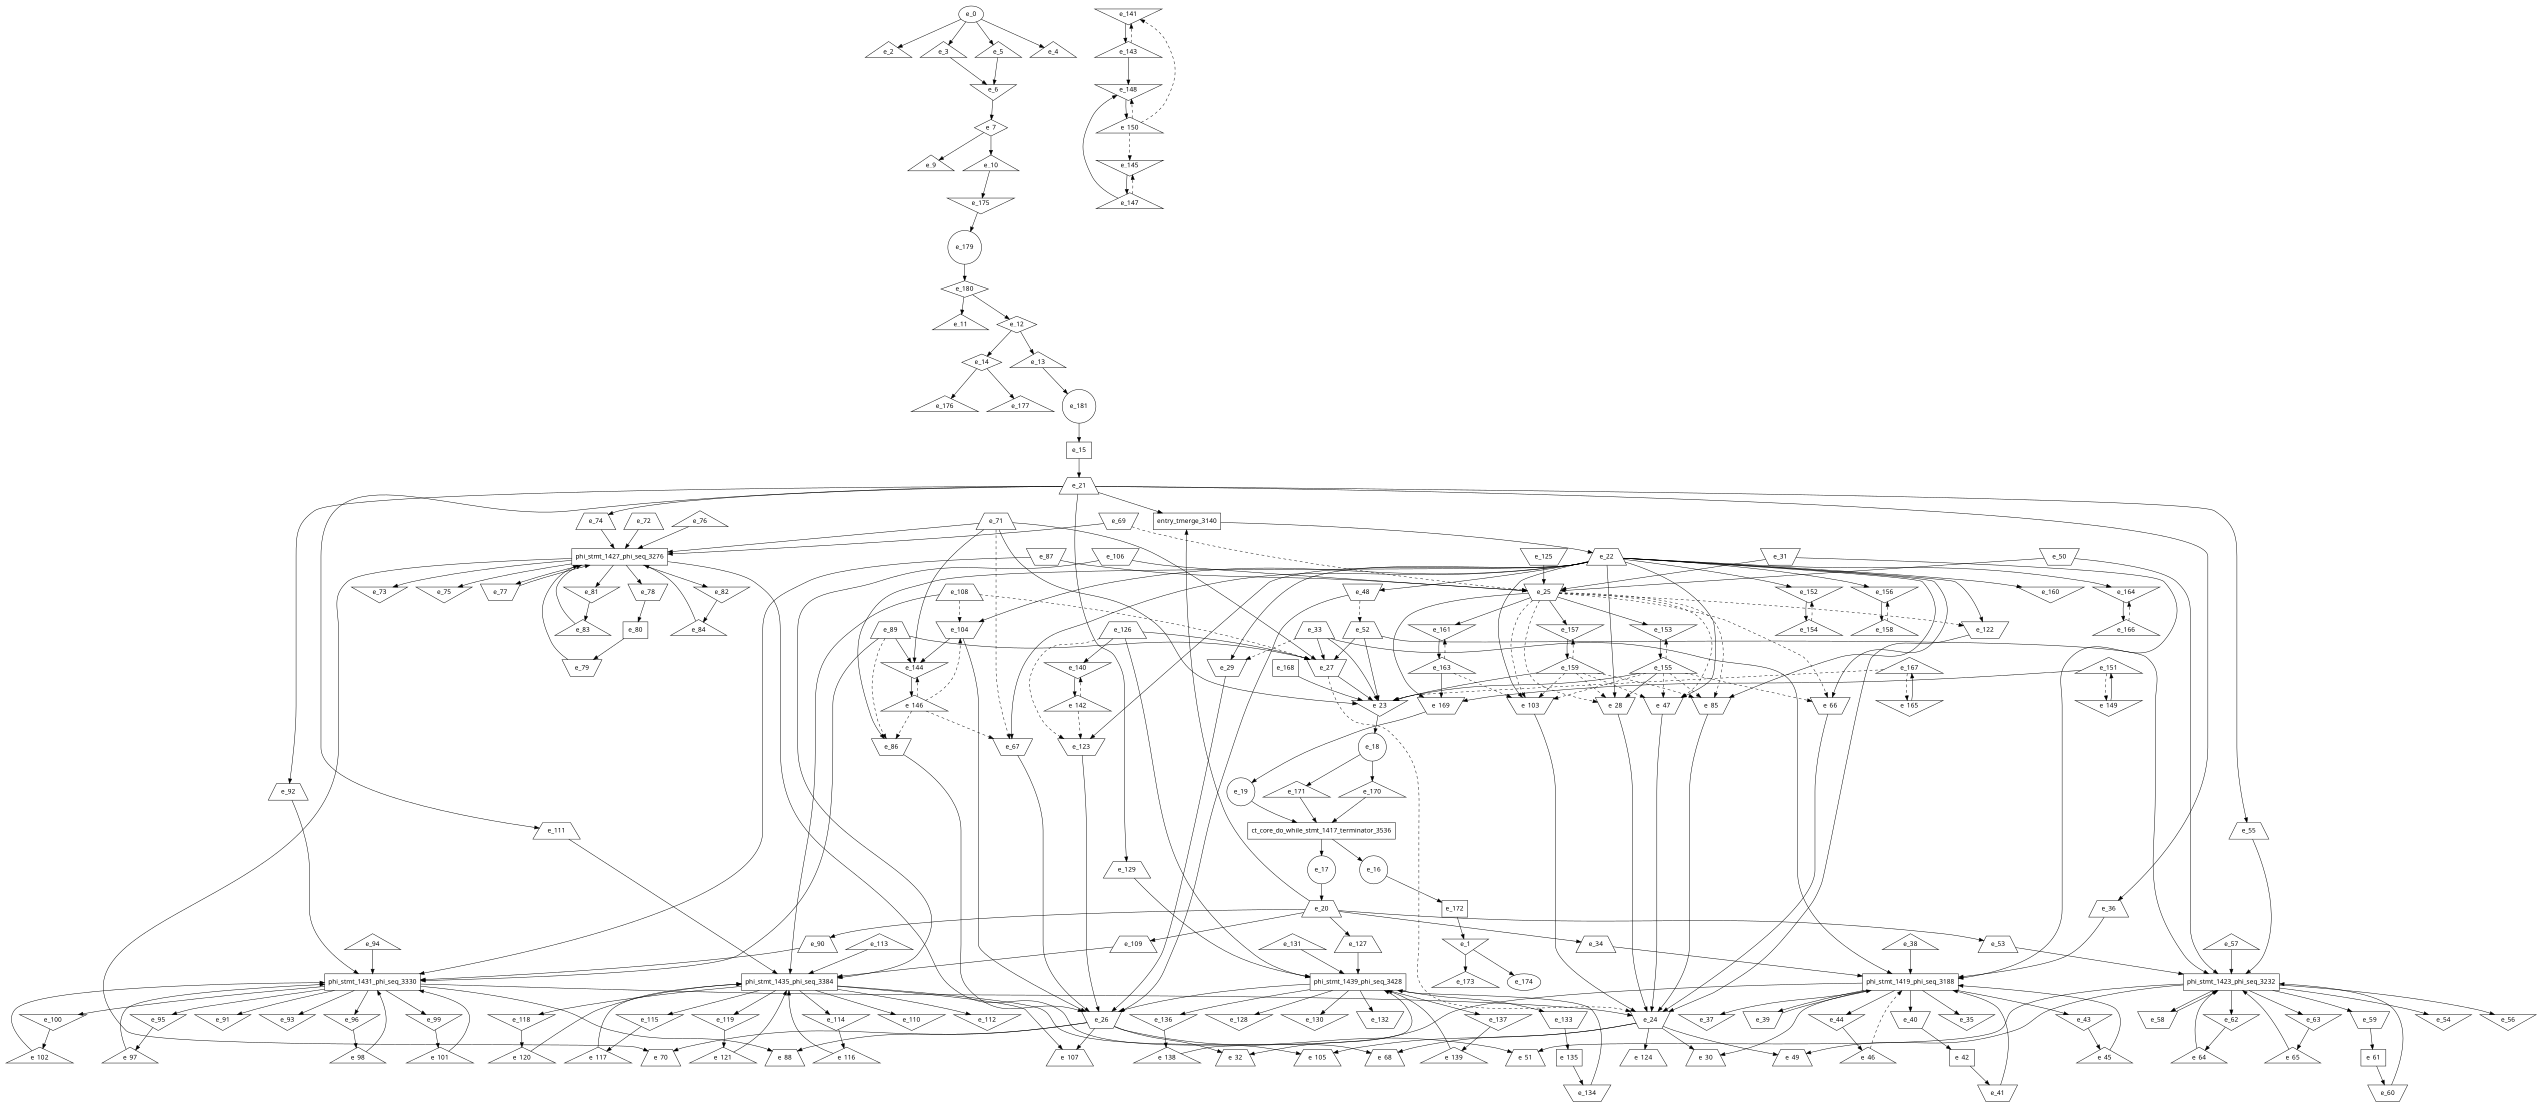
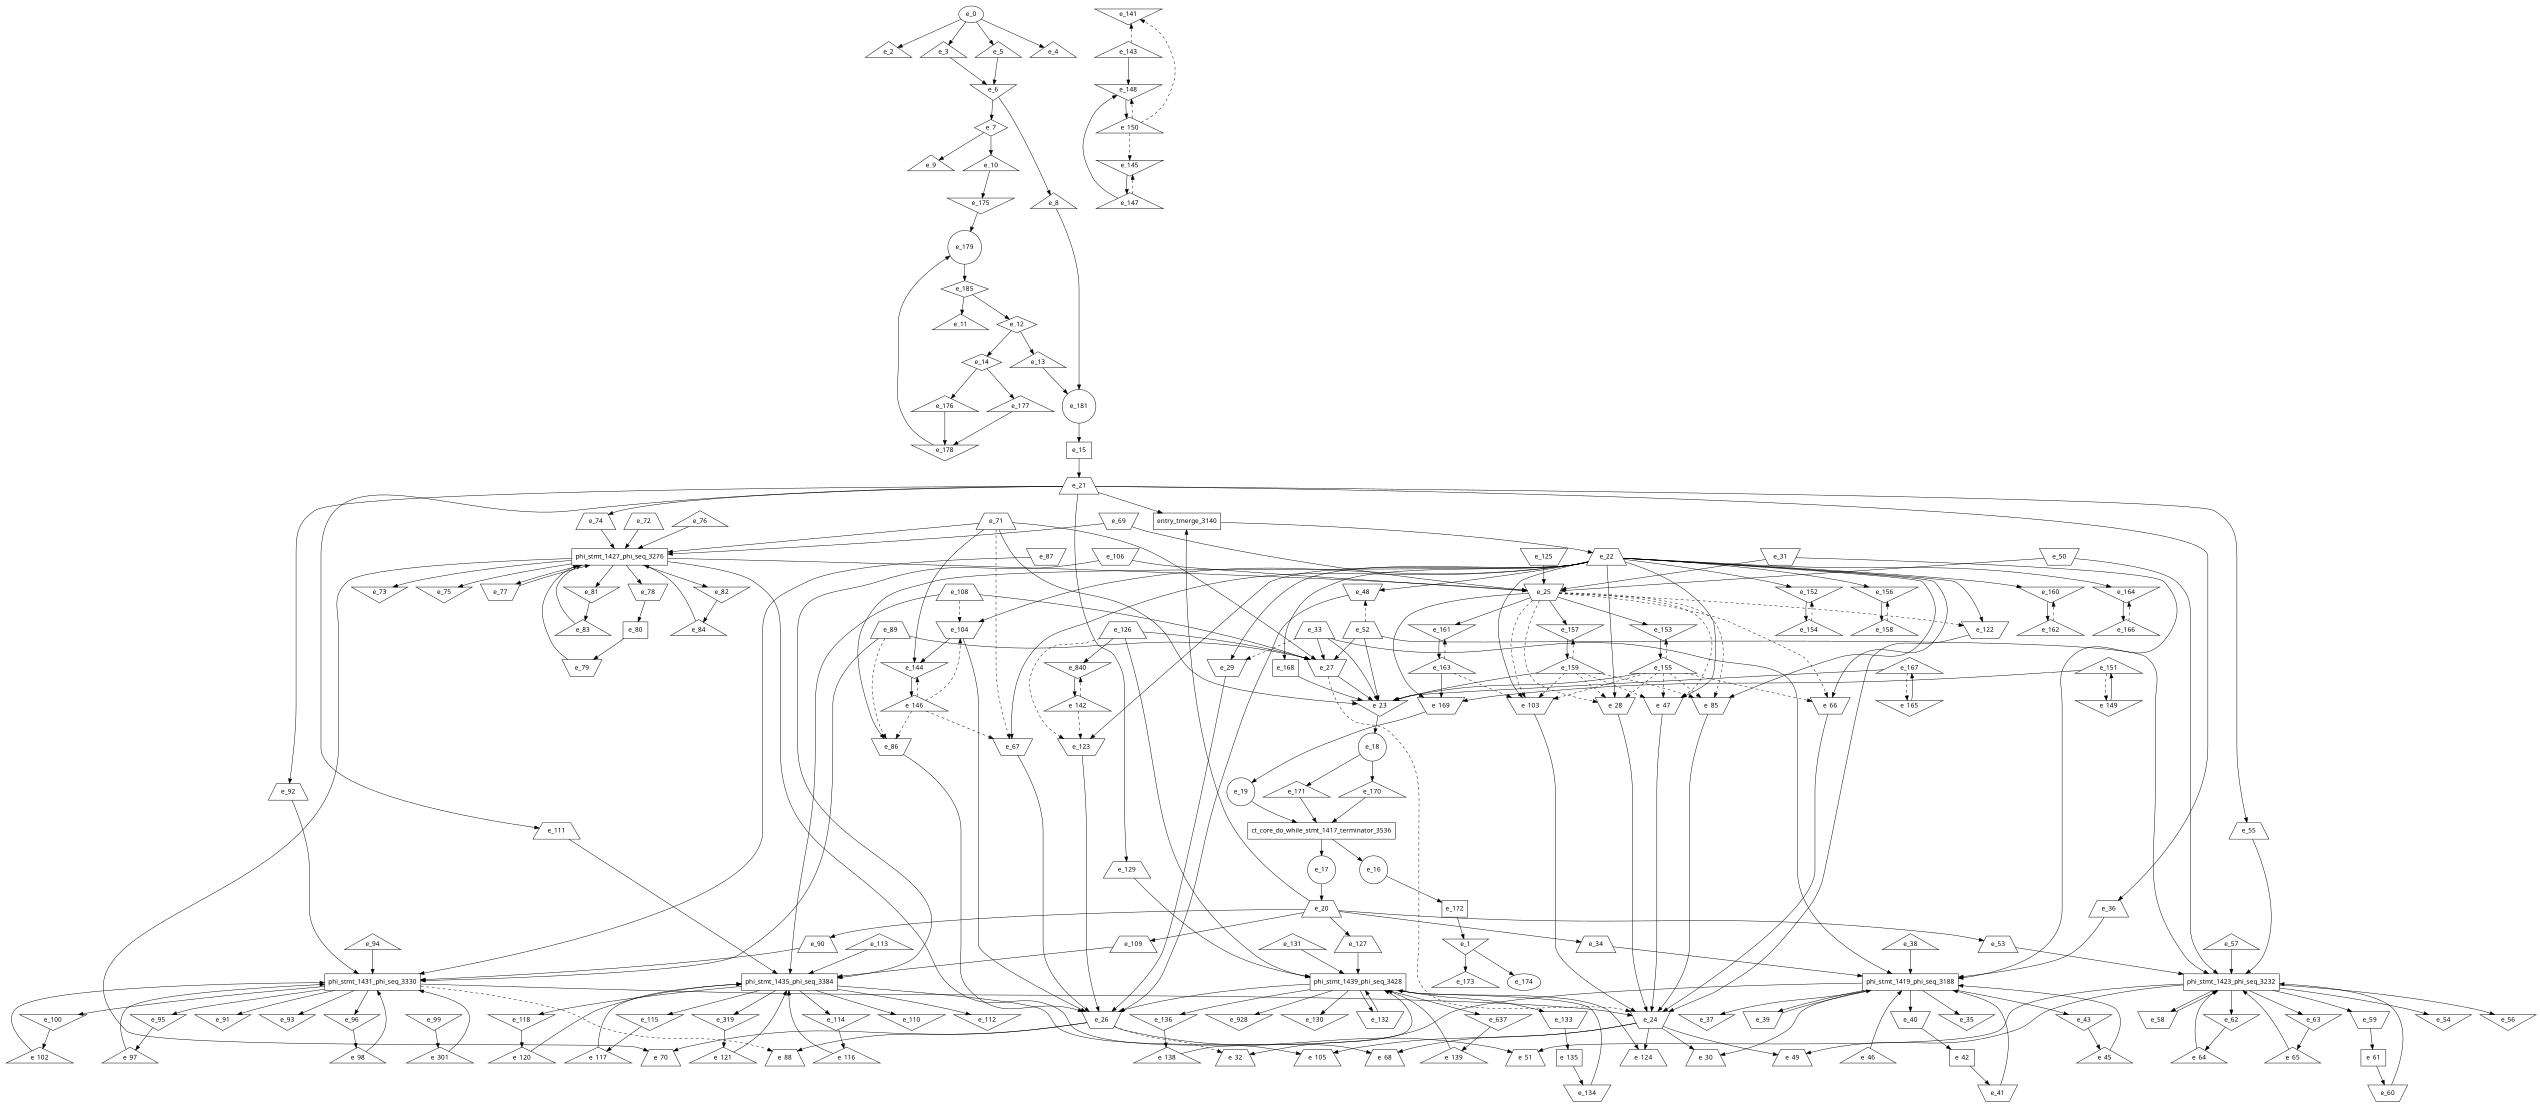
edge "e_141" -> "e_143": removed
node "e_8": added
node "e_180": label "e_180" -> "e_185"
node "e_178": added
edge "e_69" -> "e_25": style dashed -> solid
edge "e_87" -> "e_25": now "phi_stmt_1427_phi_seq_3276" -> "e_25"
edge "e_22" -> "e_168": added
edge "e_48" -> "e_52": reversed
edge "e_108" -> "e_27": style dashed -> solid
node "e_162": added
edge "e_89" -> "e_144": removed
node "e_140": label "e_140" -> "e_840"
edge "e_167" -> "e_23": style dashed -> solid
edge "e_155" -> "e_28": style solid -> dashed
edge "phi_stmt_1439_phi_seq_3428" -> "e_124": added
edge "phi_stmt_1431_phi_seq_3330" -> "e_99": removed
edge "e_132" -> "phi_stmt_1439_phi_seq_3428": added
edge "e_46" -> "phi_stmt_1419_phi_seq_3188": style dashed -> solid
node "e_119": label "e_119" -> "e_319"
node "e_128": label "e_128" -> "e_928"
node "e_137": label "e_137" -> "e_637"
node "e_44": removed
edge "phi_stmt_1431_phi_seq_3330" -> "e_88": style solid -> dashed
edge "e_26" -> "e_32": style solid -> dashed
node "e_101": label "e_101" -> "e_301"
node "e_107": removed
